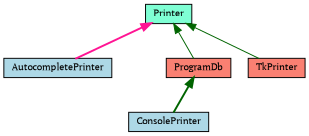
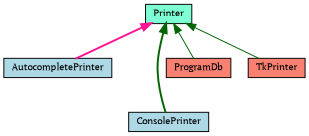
edge "ConsolePrinter" -> "ProgramDb": now "ConsolePrinter" -> "Printer"
